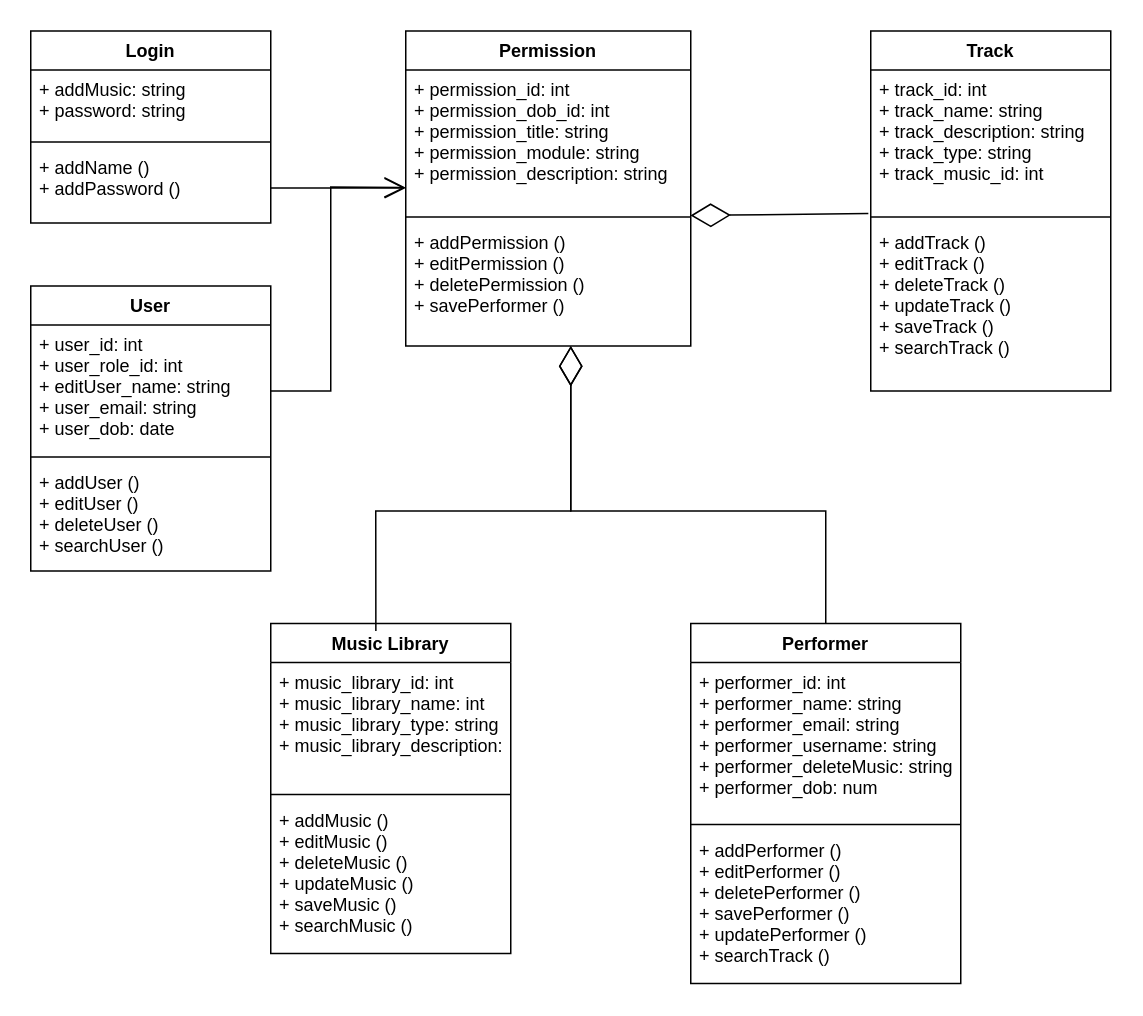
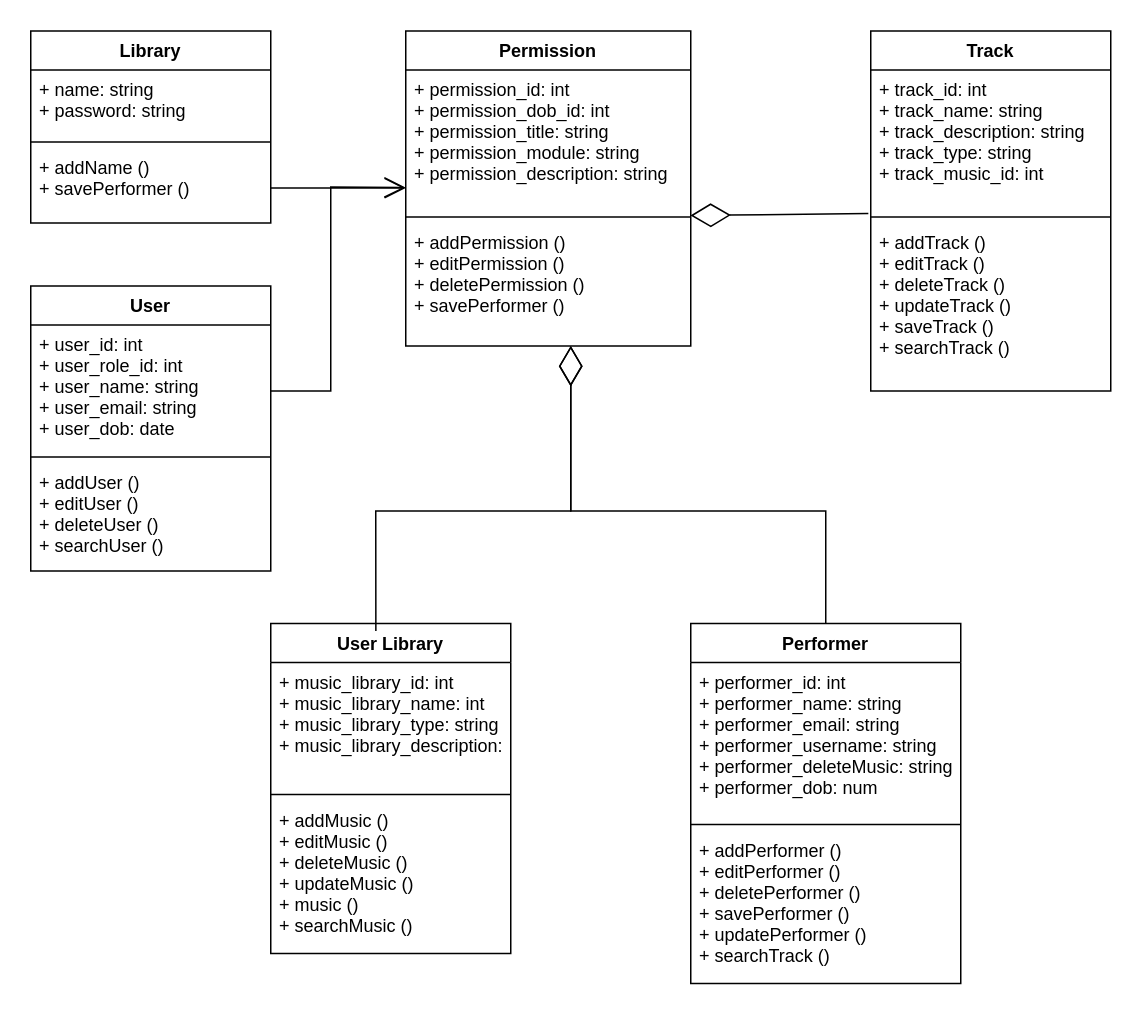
node "Login": label "Login" -> "Library"
node "+ addMusic: string + password: string": label "+ addMusic: string + password: string" -> "+ name: string + password: string"
node "+ addName () + addPassword ()": label "+ addName () + addPassword ()" -> "+ addName () + savePerformer ()"
node "+ user_id: int + user_role_id: int + editUser_name: string + user_email: string + user_dob: date": label "+ user_id: int + user_role_id: int + editUser_name: string + user_email: string + user_dob: date" -> "+ user_id: int + user_role_id: int + user_name: string + user_email: string + user_dob: date"
node "Music Library": label "Music Library" -> "User Library"
node "+ addMusic () + editMusic () + deleteMusic () + updateMusic () + saveMusic () + searchMusic ()": label "+ addMusic () + editMusic () + deleteMusic () + updateMusic () + saveMusic () + searchMusic ()" -> "+ addMusic () + editMusic () + deleteMusic () + updateMusic () + music () + searchMusic ()"
